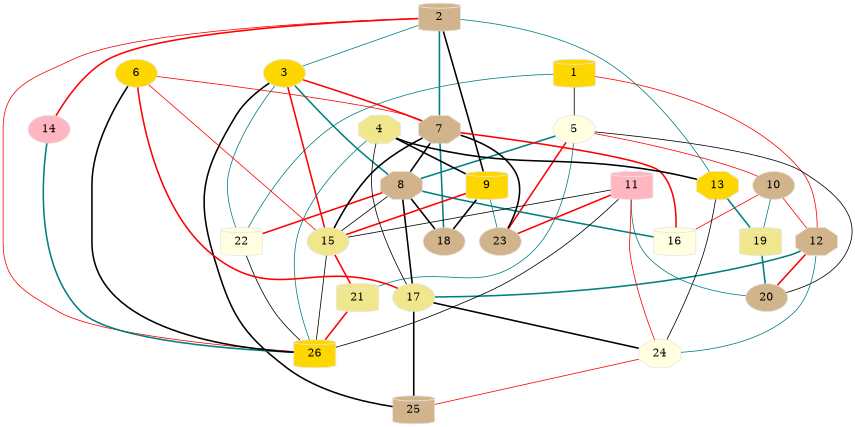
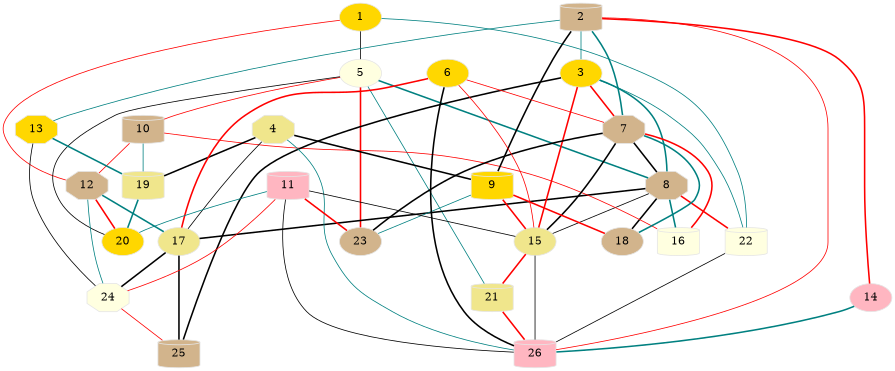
node "1": shape cylinder -> ellipse
edge "4" -- "13": now "4" -- "19"
node "10": shape ellipse -> cylinder
edge "9" -- "18": color black -> red
node "20": fillcolor tan -> gold
node "26": fillcolor gold -> lightpink
